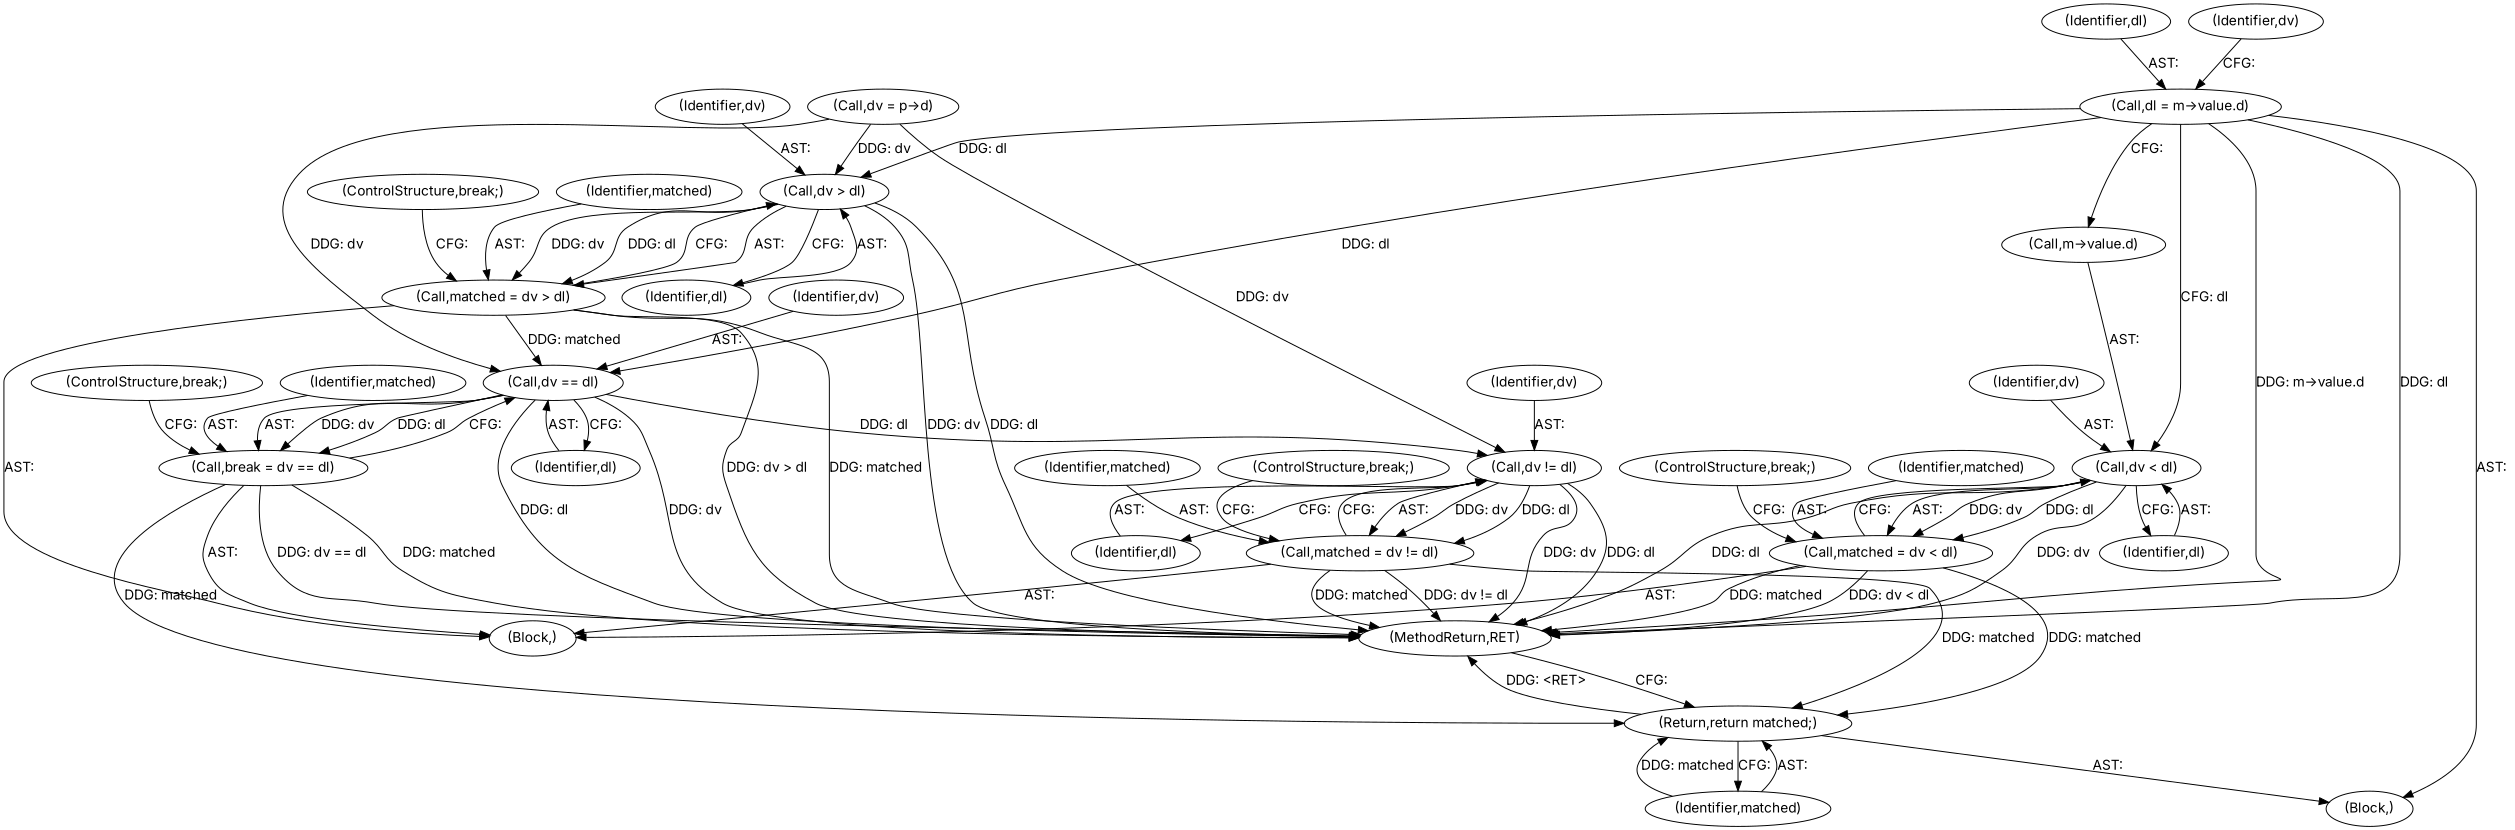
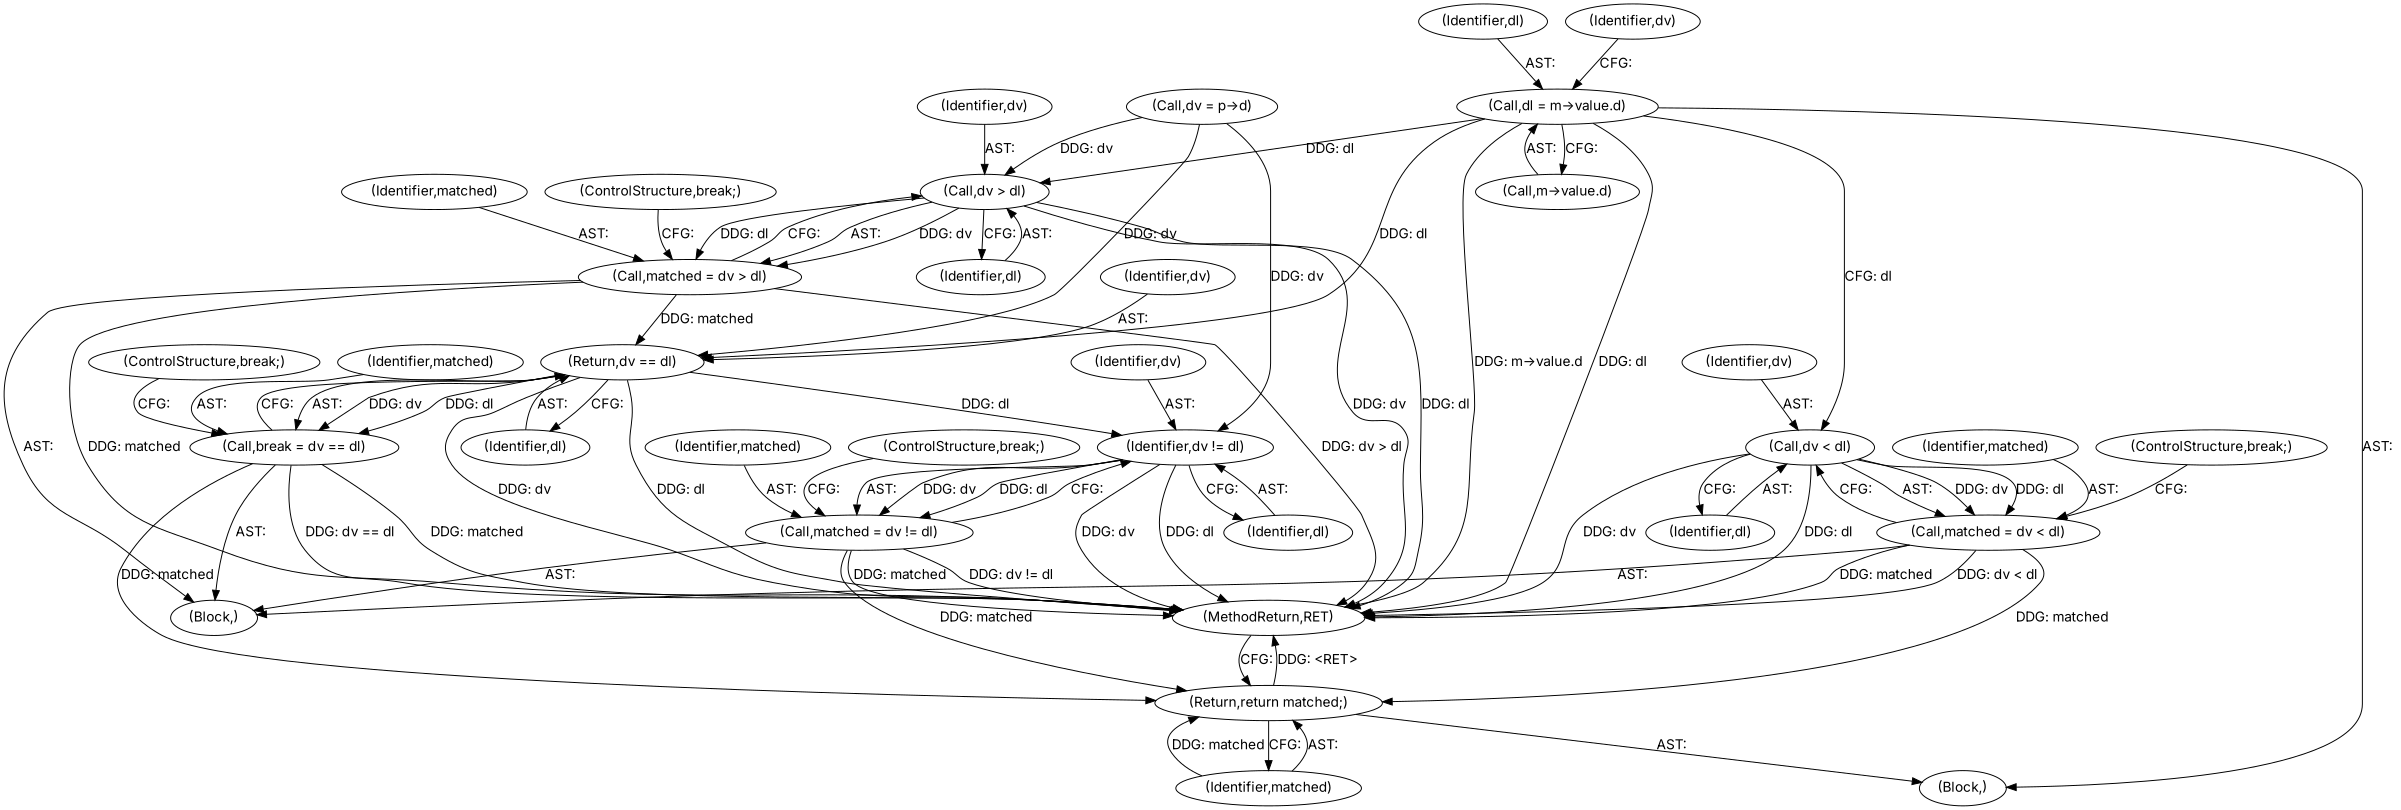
edge "(Call,m->value.d)" -> "(Call,dv < dl)": now "(Call,m->value.d)" -> "(Call,dl = m->value.d)"
node "(Call,dv == dl)": label "(Call,dv == dl)" -> "(Return,dv == dl)"
node "(Call,dv != dl)": label "(Call,dv != dl)" -> "(Identifier,dv != dl)"
